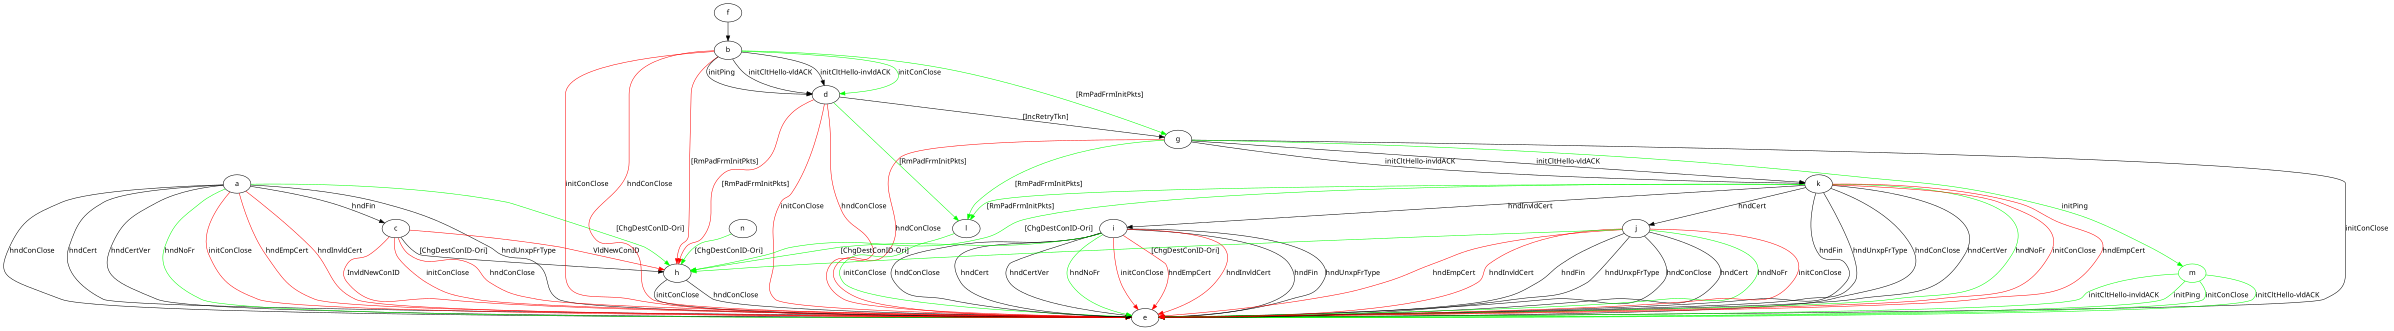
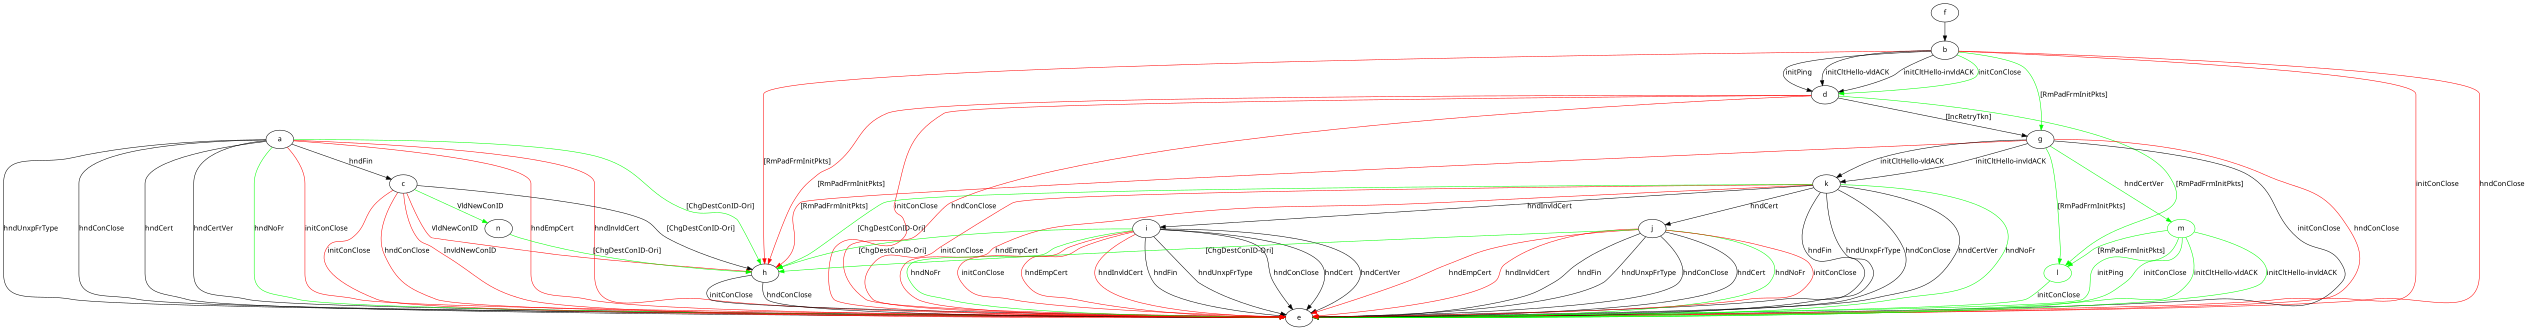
edge "g" -> "h": added, label "[RmPadFrmInitPkts]"
edge "k" -> "l": now "m" -> "l"
edge "c" -> "n": added, label "VldNewConID"
edge "g" -> "m": label "initPing " -> "hndCertVer "
node "l": color black -> green
